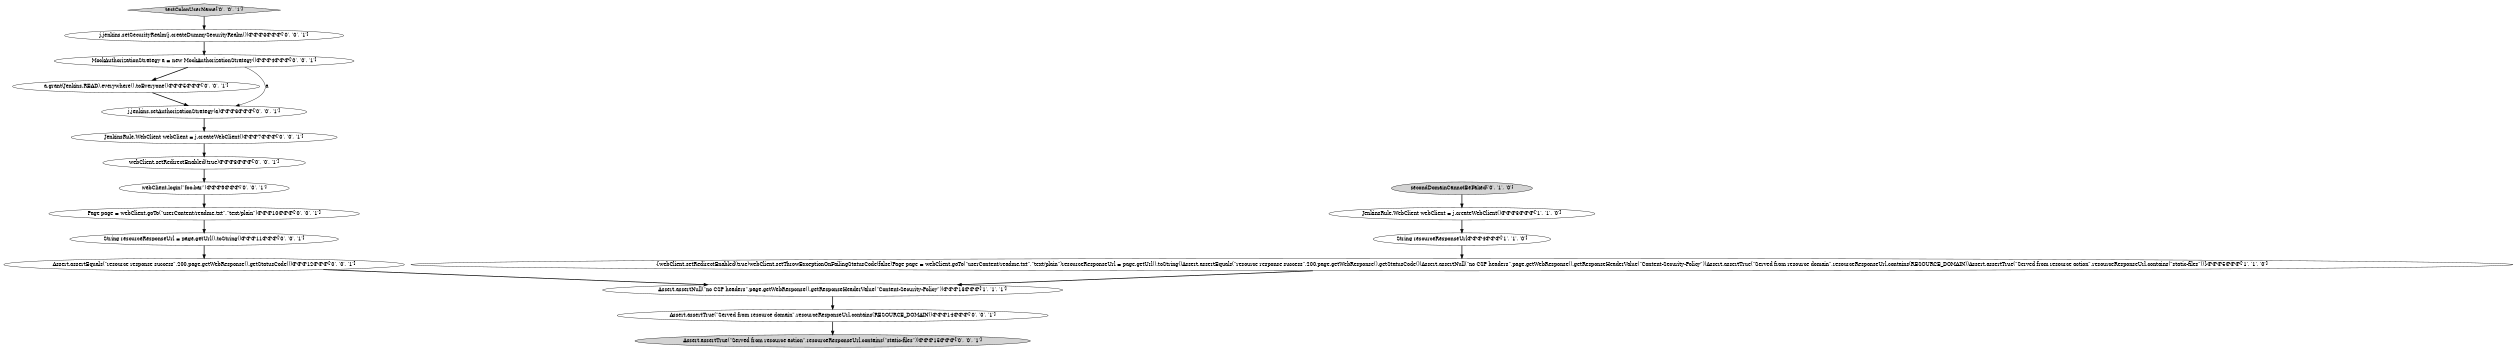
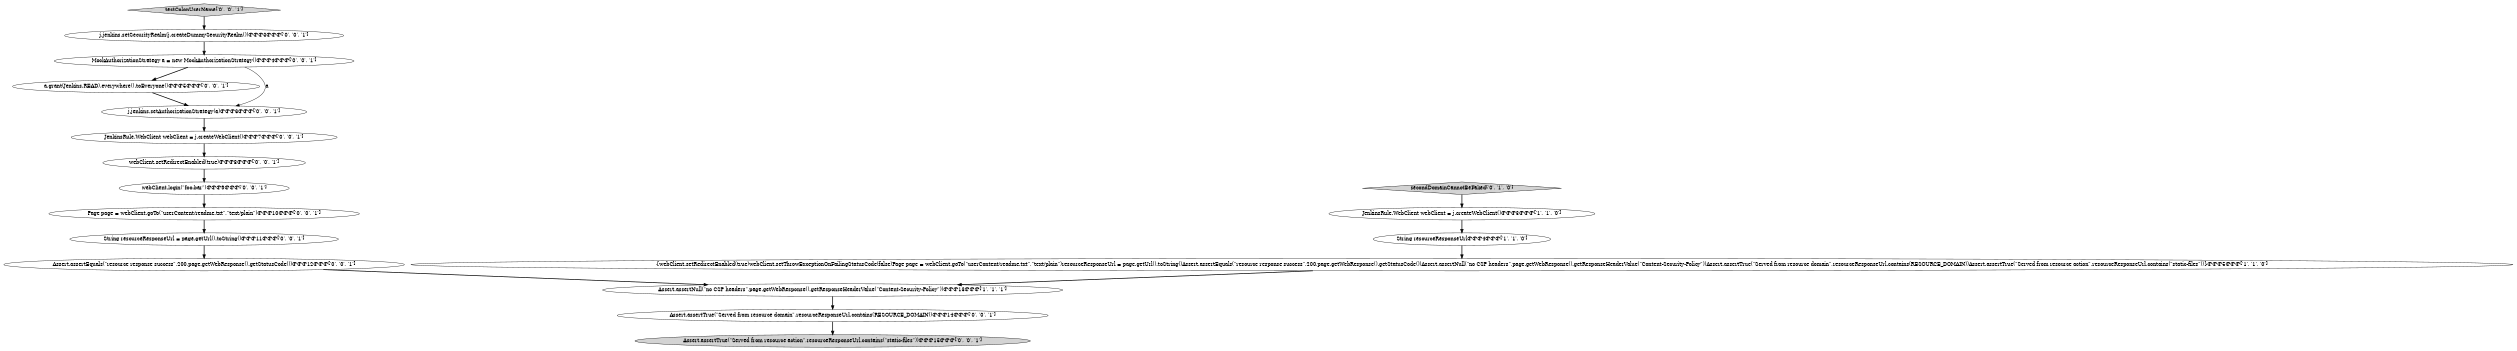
node "secondDomainCannotBeFaked['0', '1', '0']": shape ellipse -> diamond
